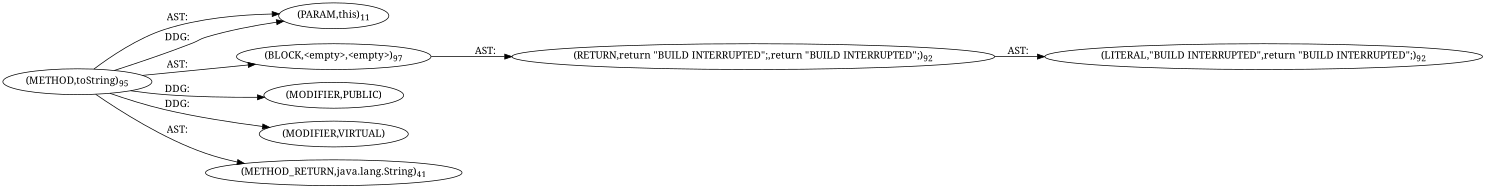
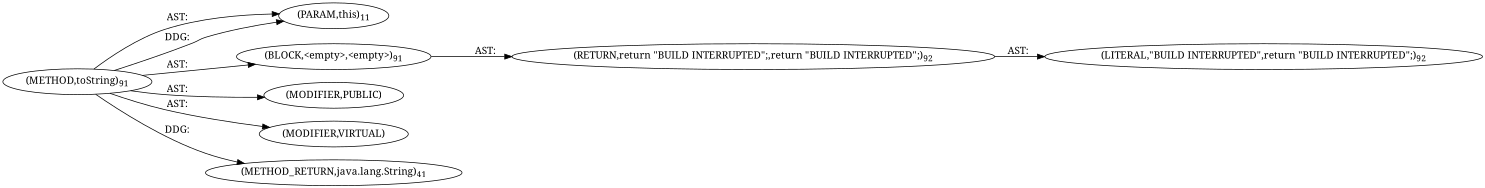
node "(BLOCK,<empty>,<empty>)": text "97" -> "91"
node "(METHOD,toString)": text "95" -> "91"
edge "(METHOD,toString)" -> "(MODIFIER,PUBLIC)": label "DDG: " -> "AST: "
edge "(METHOD,toString)" -> "(MODIFIER,VIRTUAL)": label "DDG: " -> "AST: "
edge "(METHOD,toString)" -> "(METHOD_RETURN,java.lang.String)": label "AST: " -> "DDG: "
